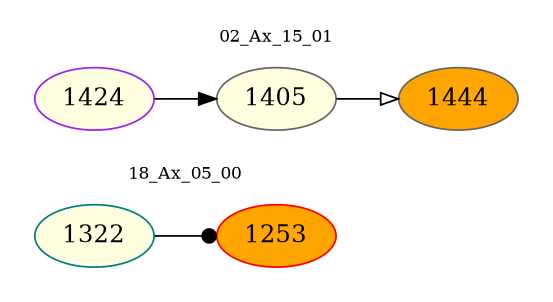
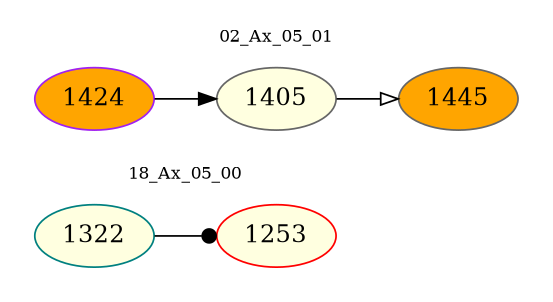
cluster "02_Ax_15_01": label "02_Ax_15_01" -> "02_Ax_05_01"
node "1424": fillcolor lightyellow -> orange
node "1444": label "1444" -> "1445"
node "1253": fillcolor orange -> lightyellow
